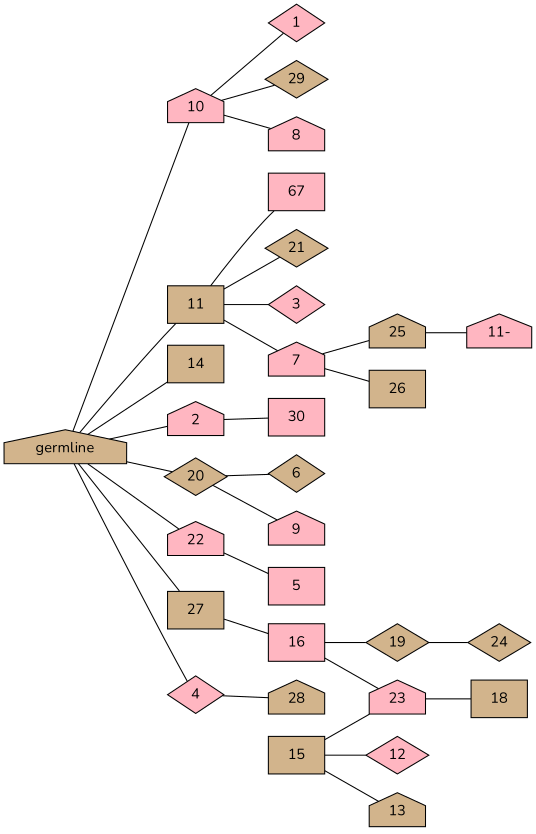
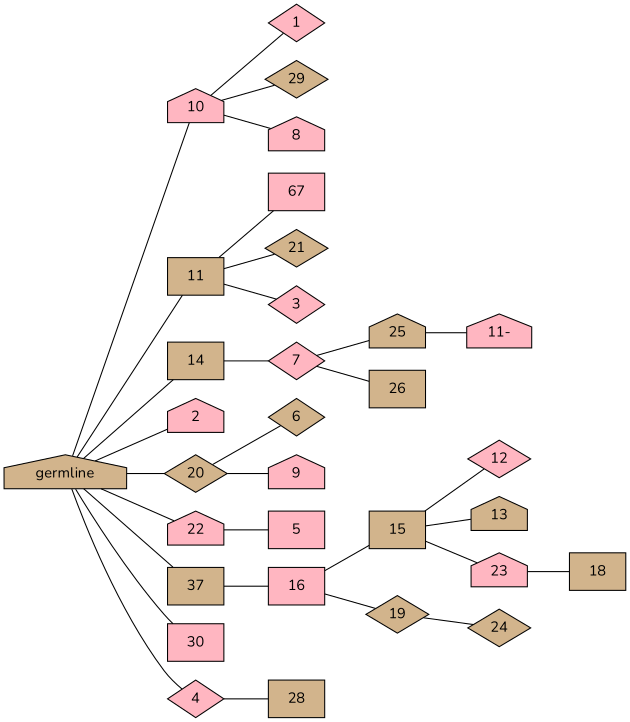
edge "11" -- "7": now "14" -- "7"
node "7": shape house -> diamond
edge "30" -- "2": now "30" -- "germline"
node "27": label "27" -> "37"
edge "16" -- "23": now "16" -- "15"
node "28": shape house -> box
